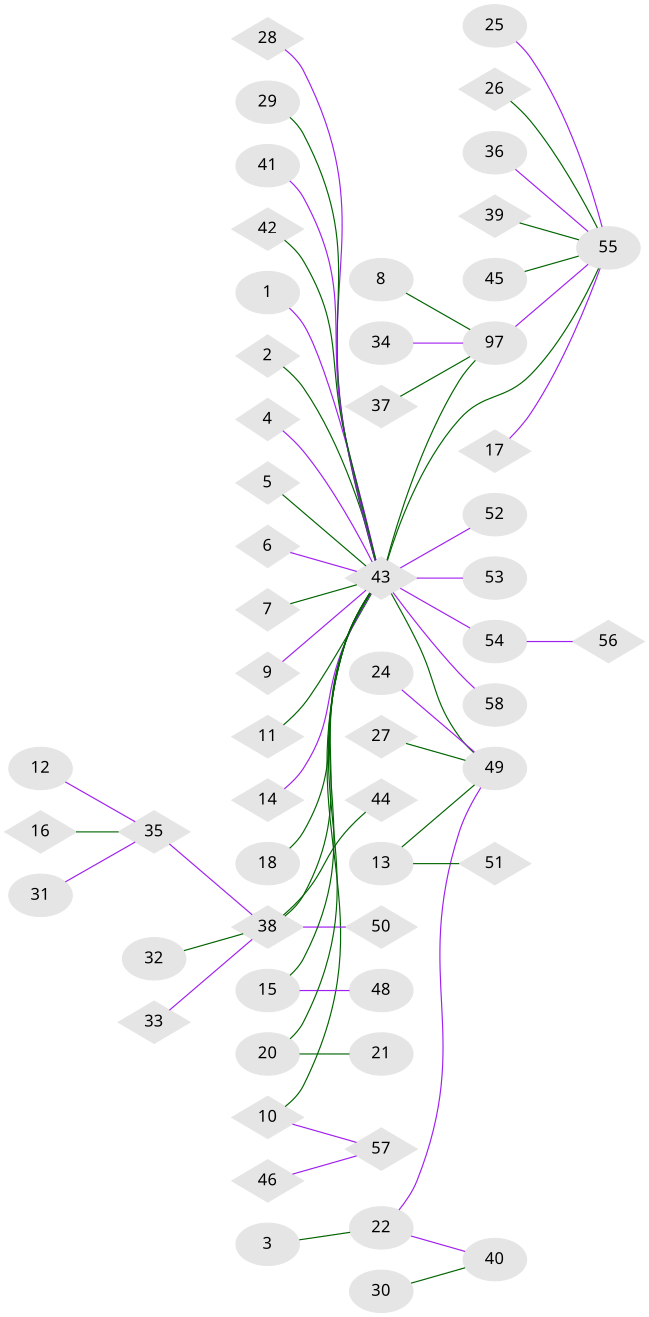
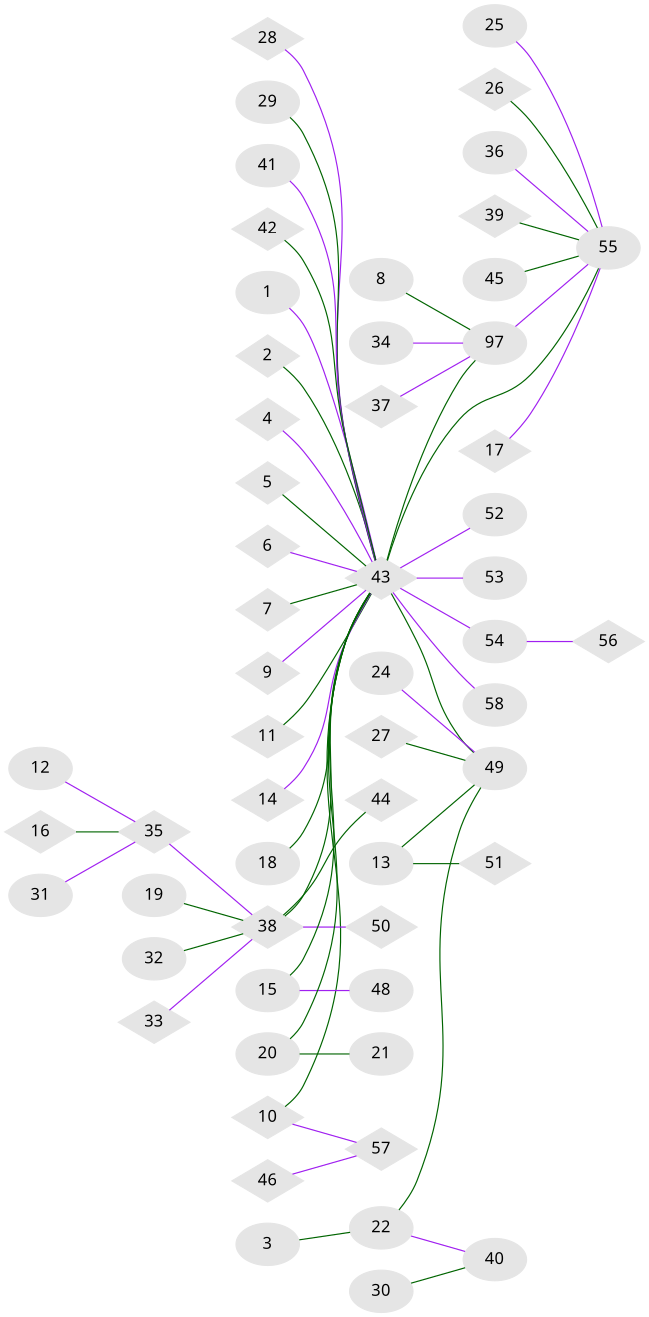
edge "97" -- "37": color darkgreen -> purple
node "19": added
edge "49" -- "22": color purple -> darkgreen
